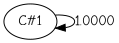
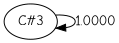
node "C#1": label "C#1" -> "C#3"
